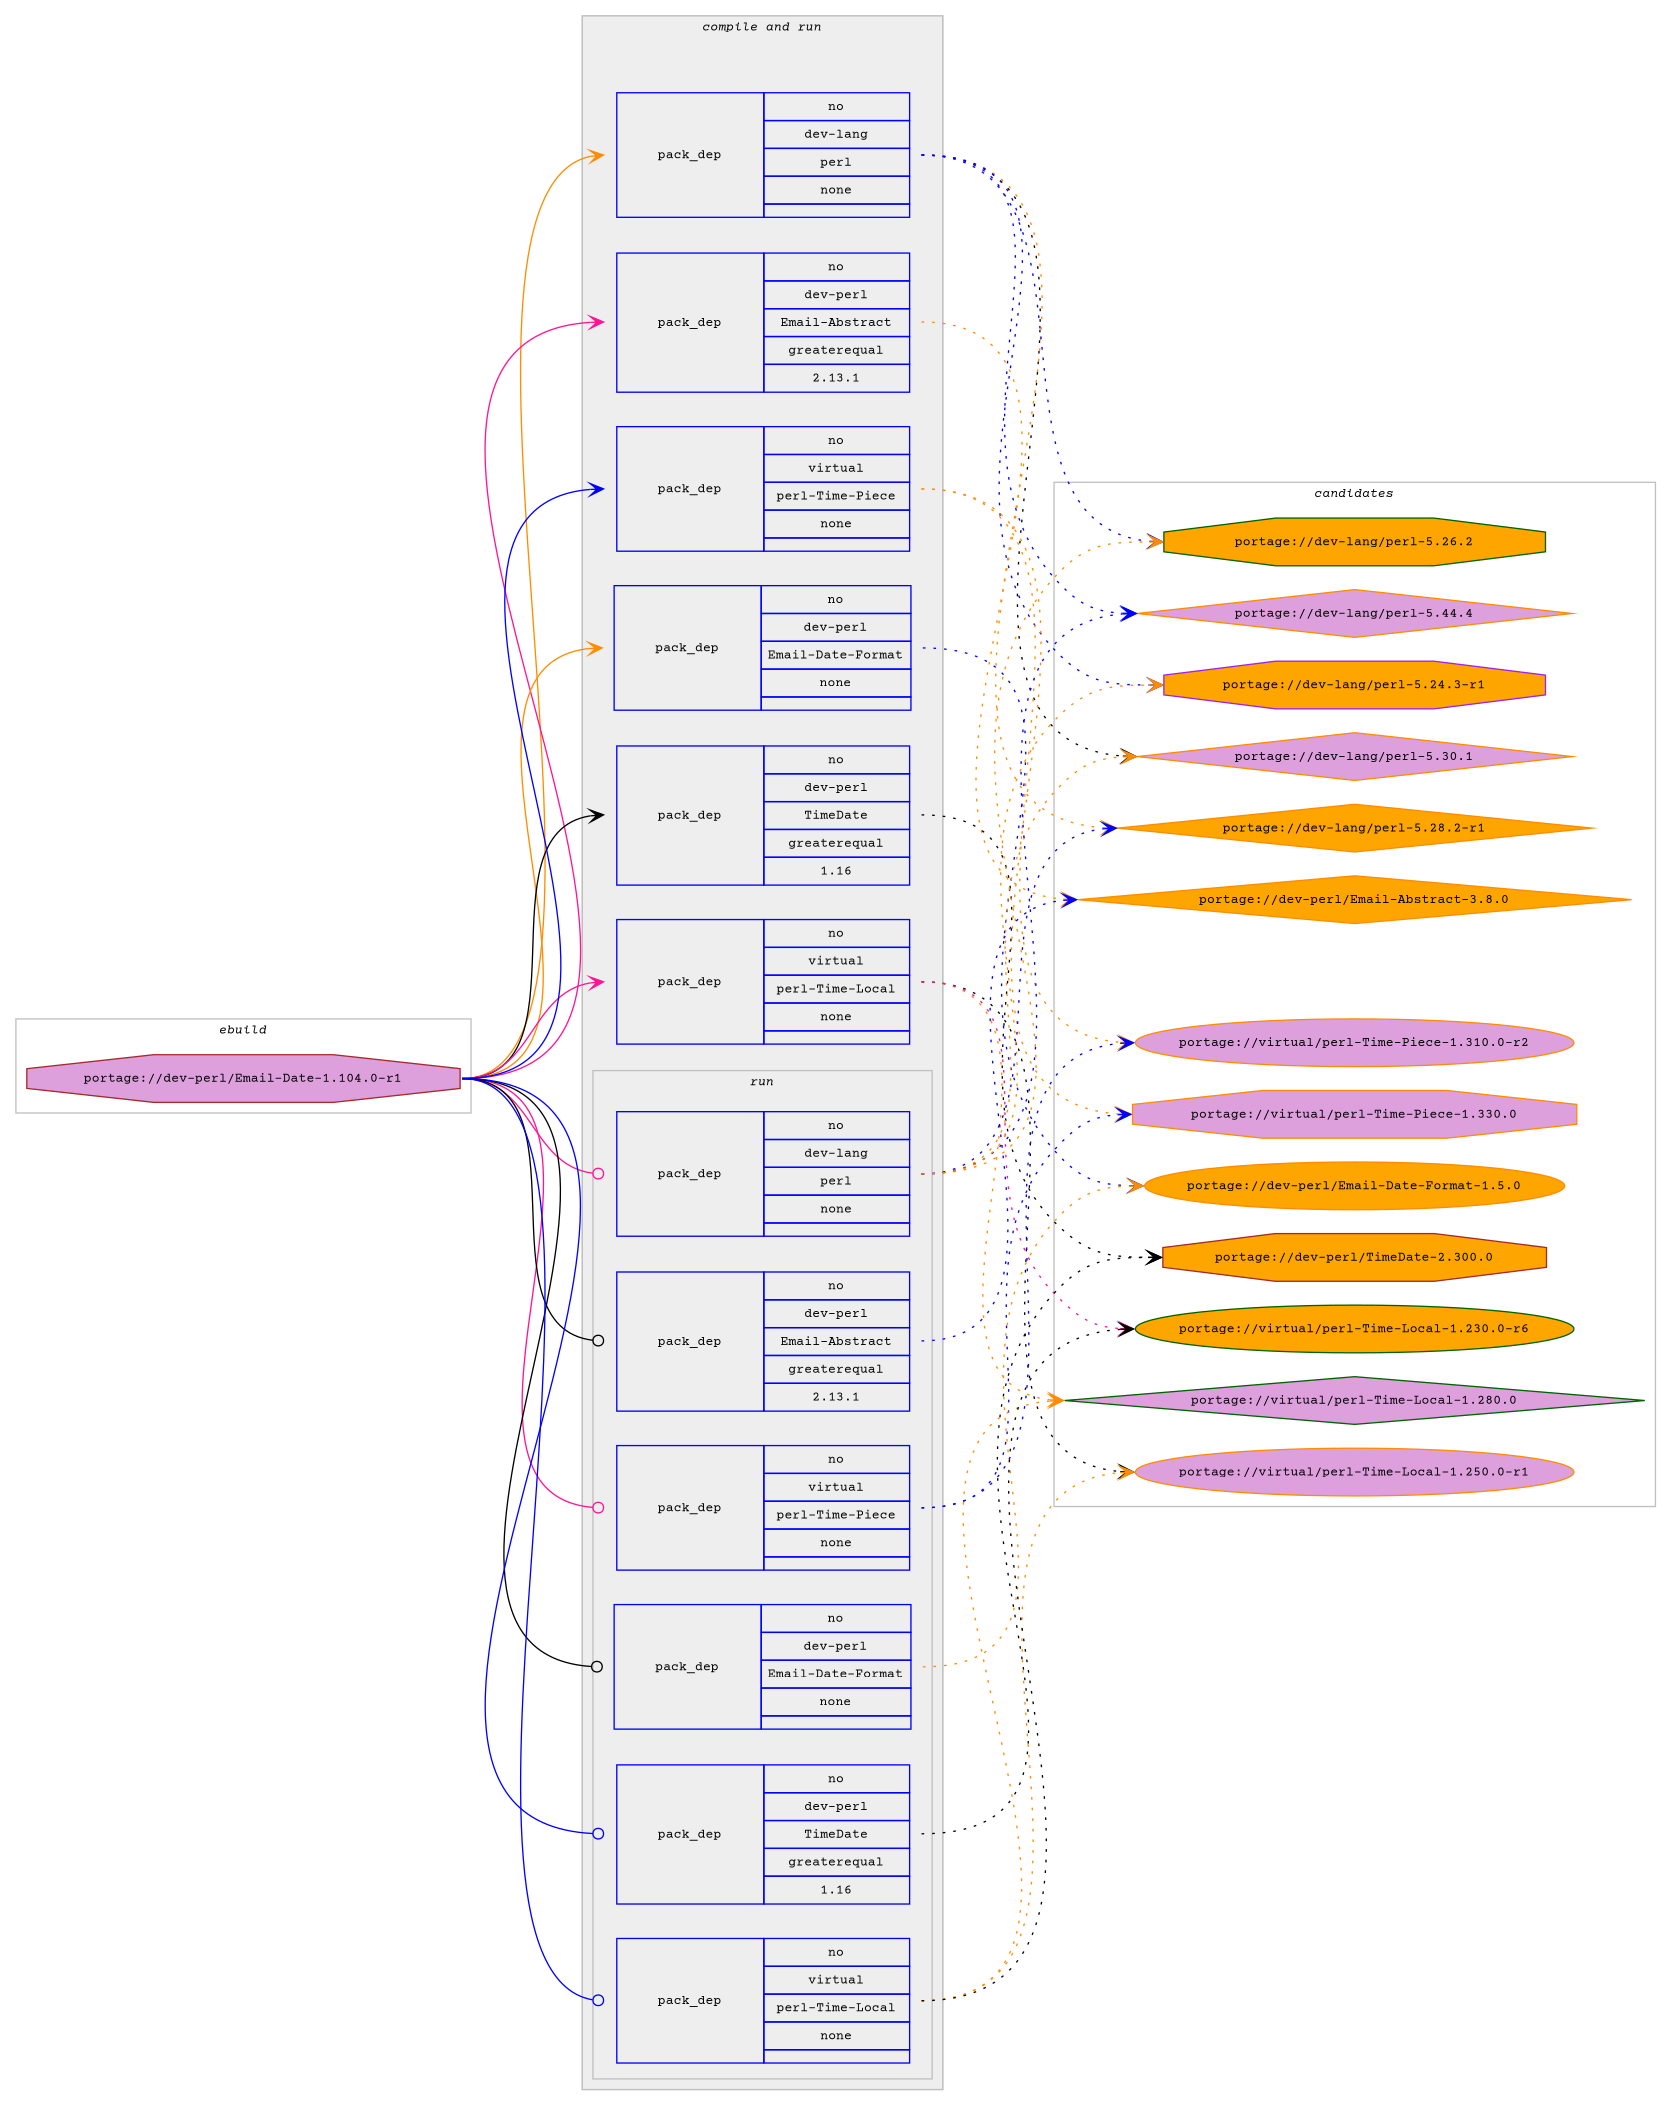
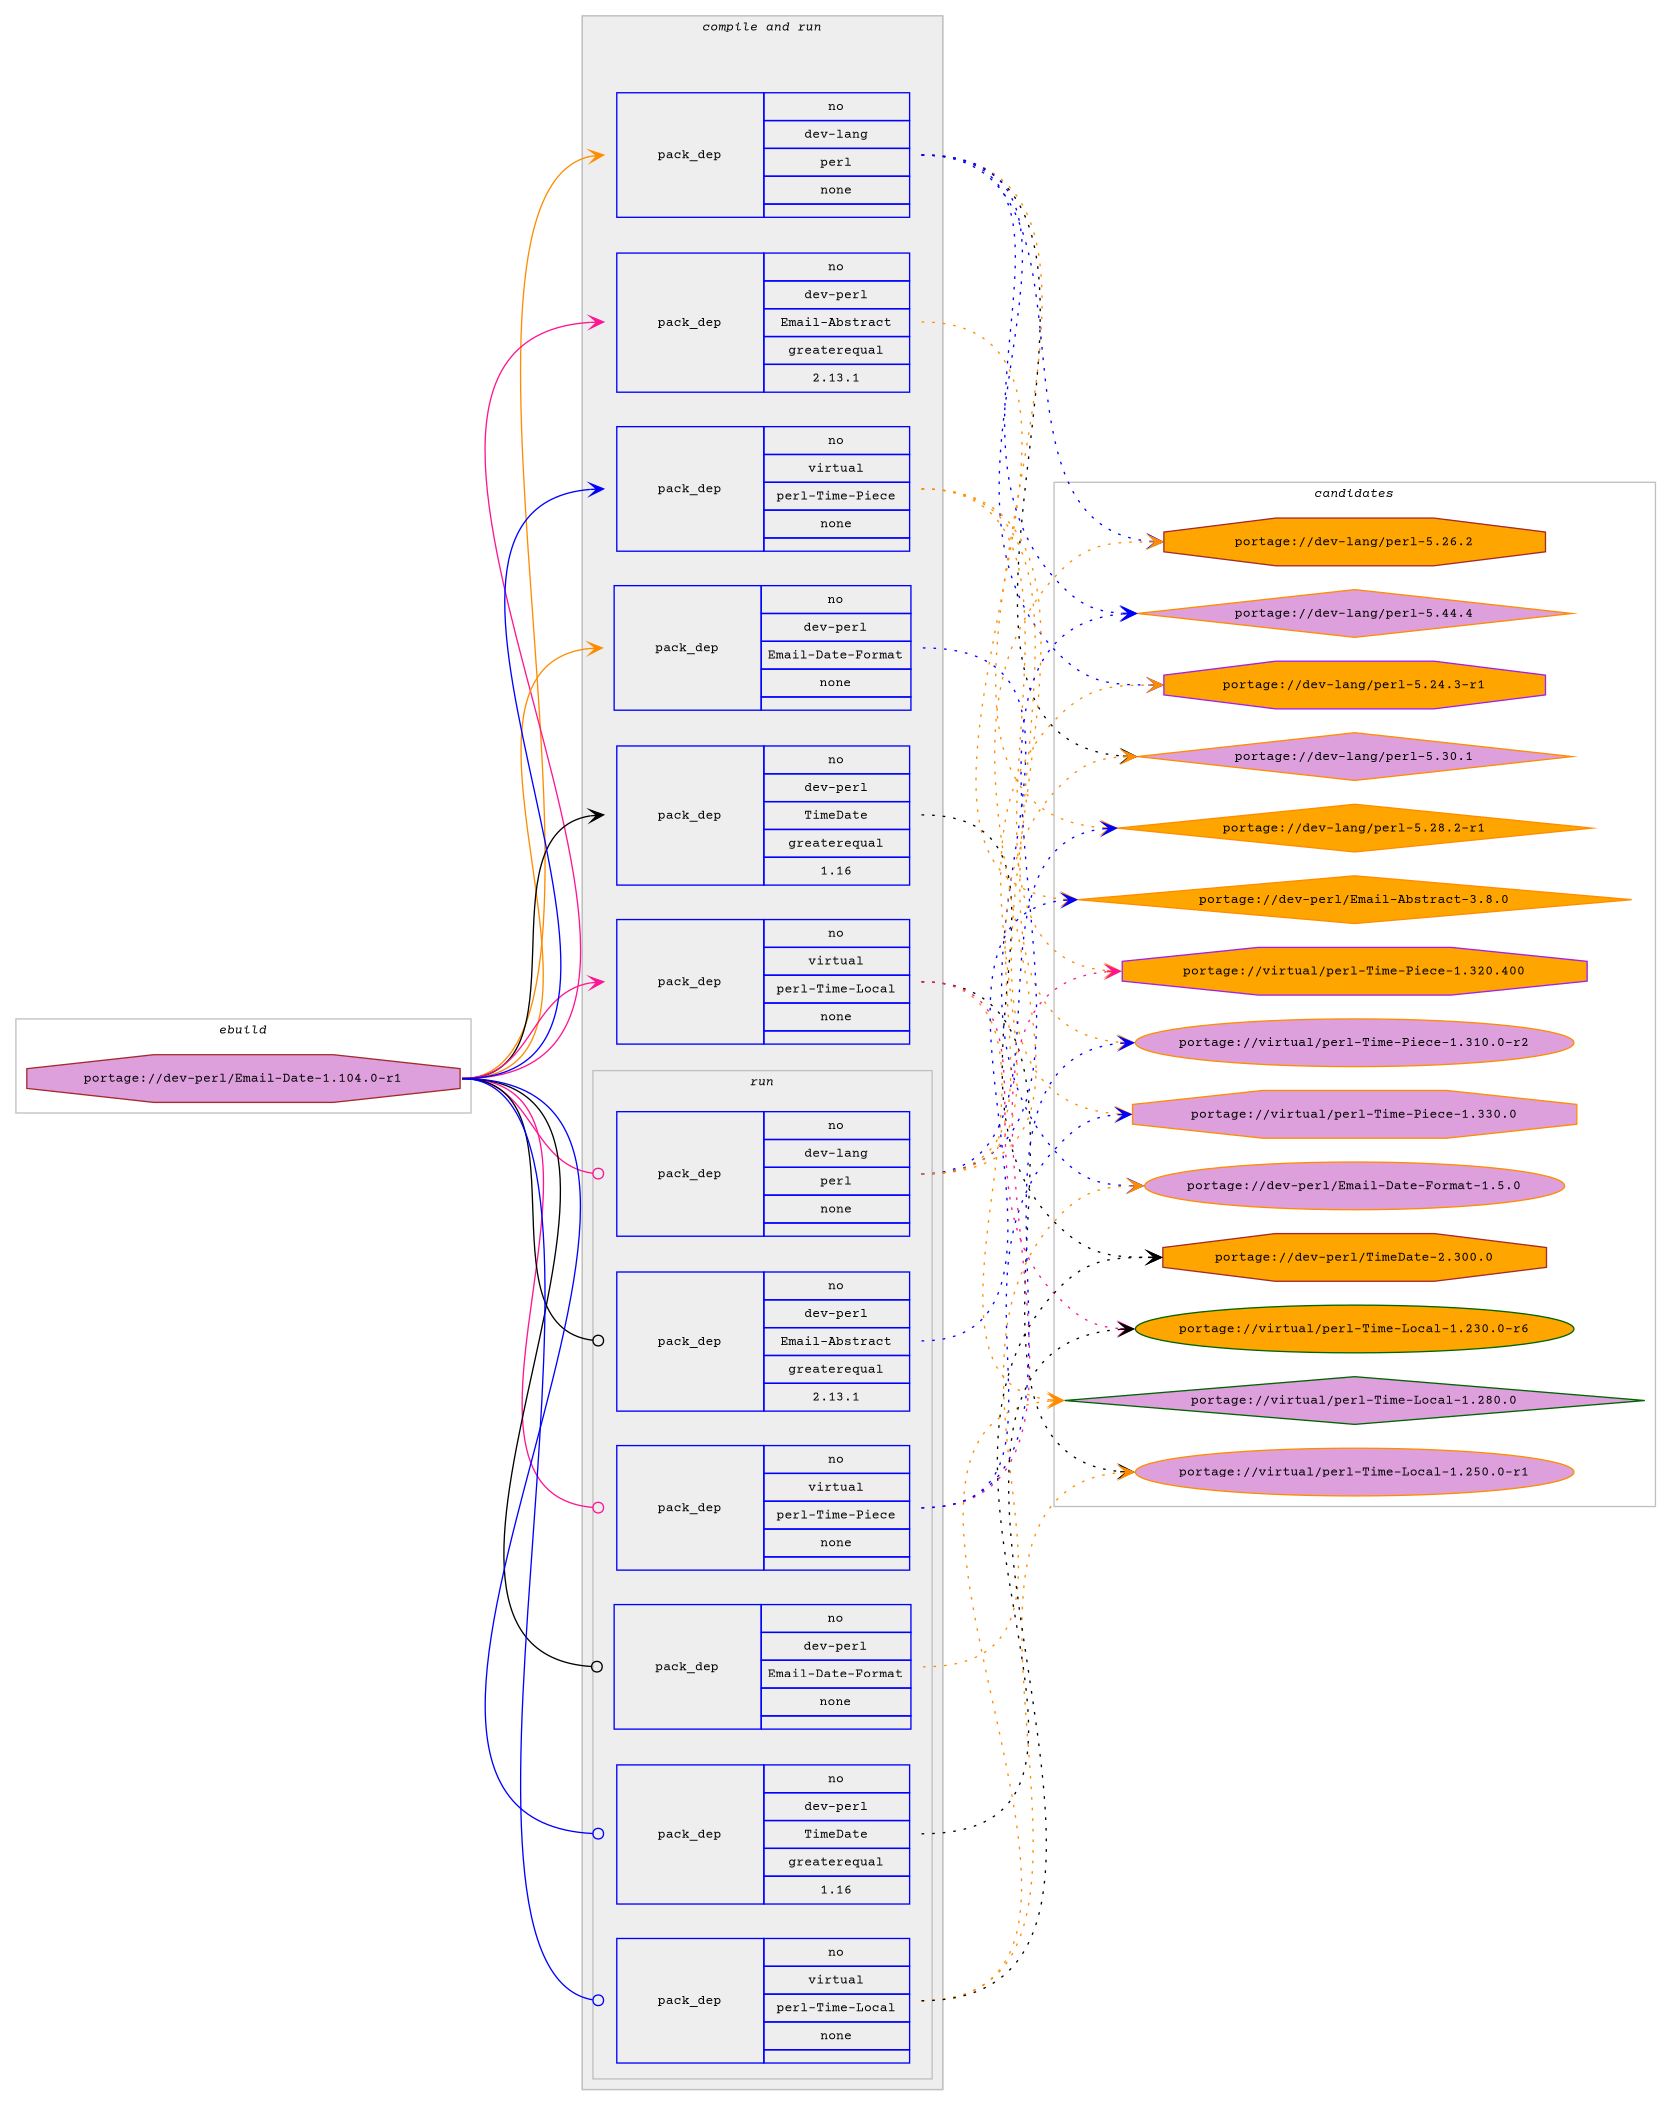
node "portage://dev-lang/perl-5.26.2": color darkgreen -> brown
node "portage://virtual/perl-Time-Piece-1.320.400": added
node "portage://dev-perl/Email-Date-Format-1.5.0": fillcolor orange -> plum
